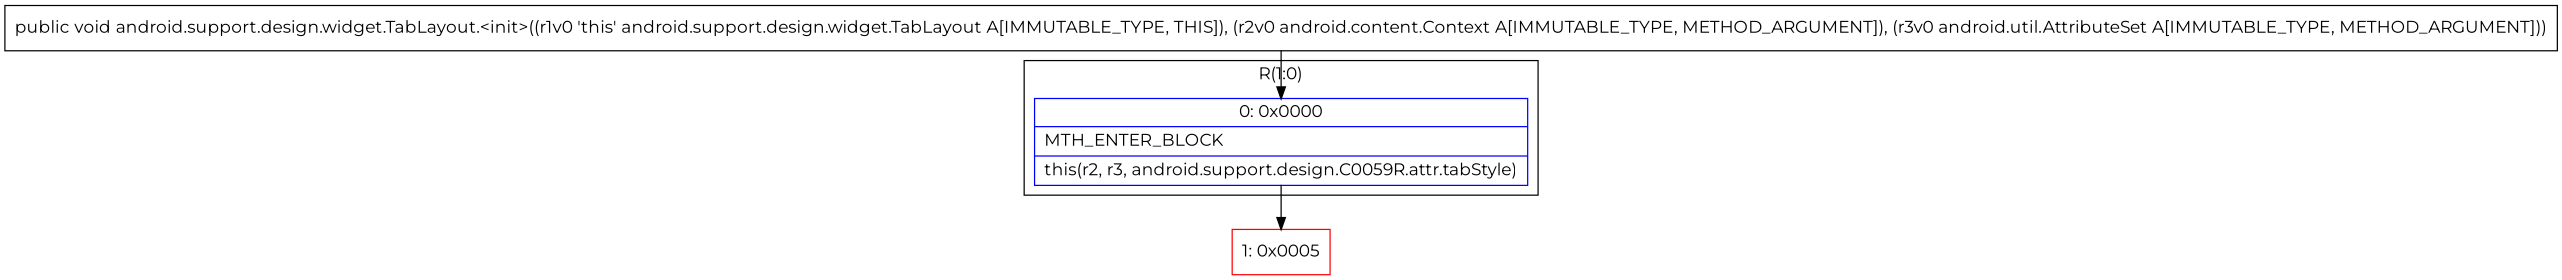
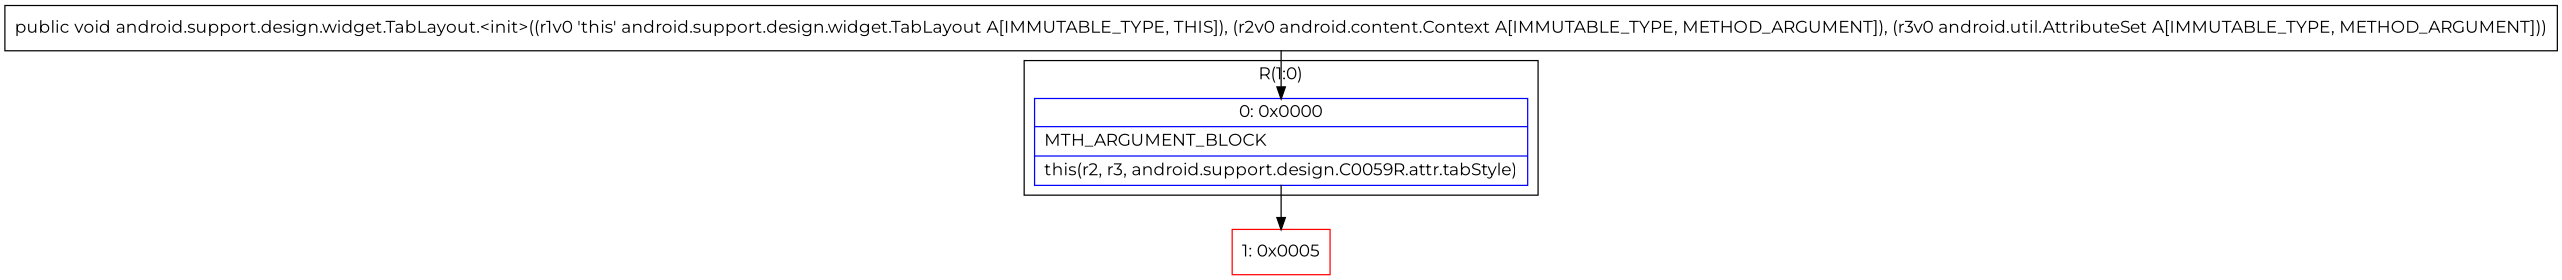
node "0: 0x0000": text "MTH_ENTER_BLOCK" -> "MTH_ARGUMENT_BLOCK"
